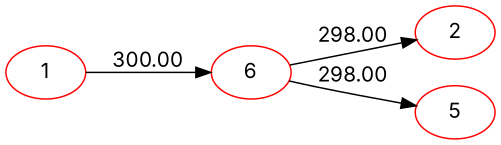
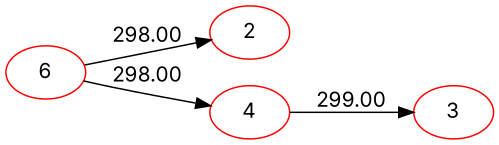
node "1": removed
node "3": added
node "5": label "5" -> "4"
